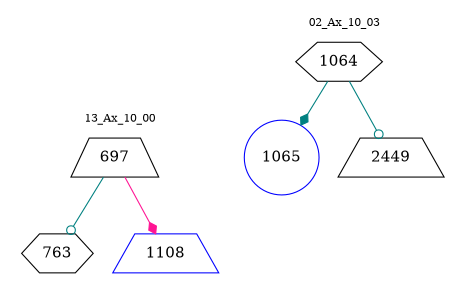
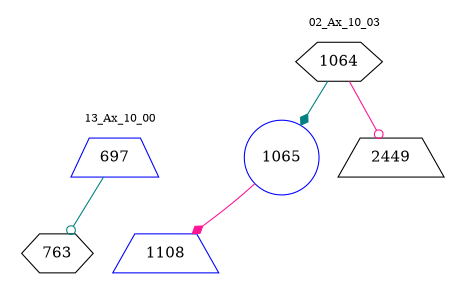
edge "1064" -> "2449": color teal -> deeppink
node "697": color black -> blue
edge "697" -> "1108": now "1065" -> "1108"
